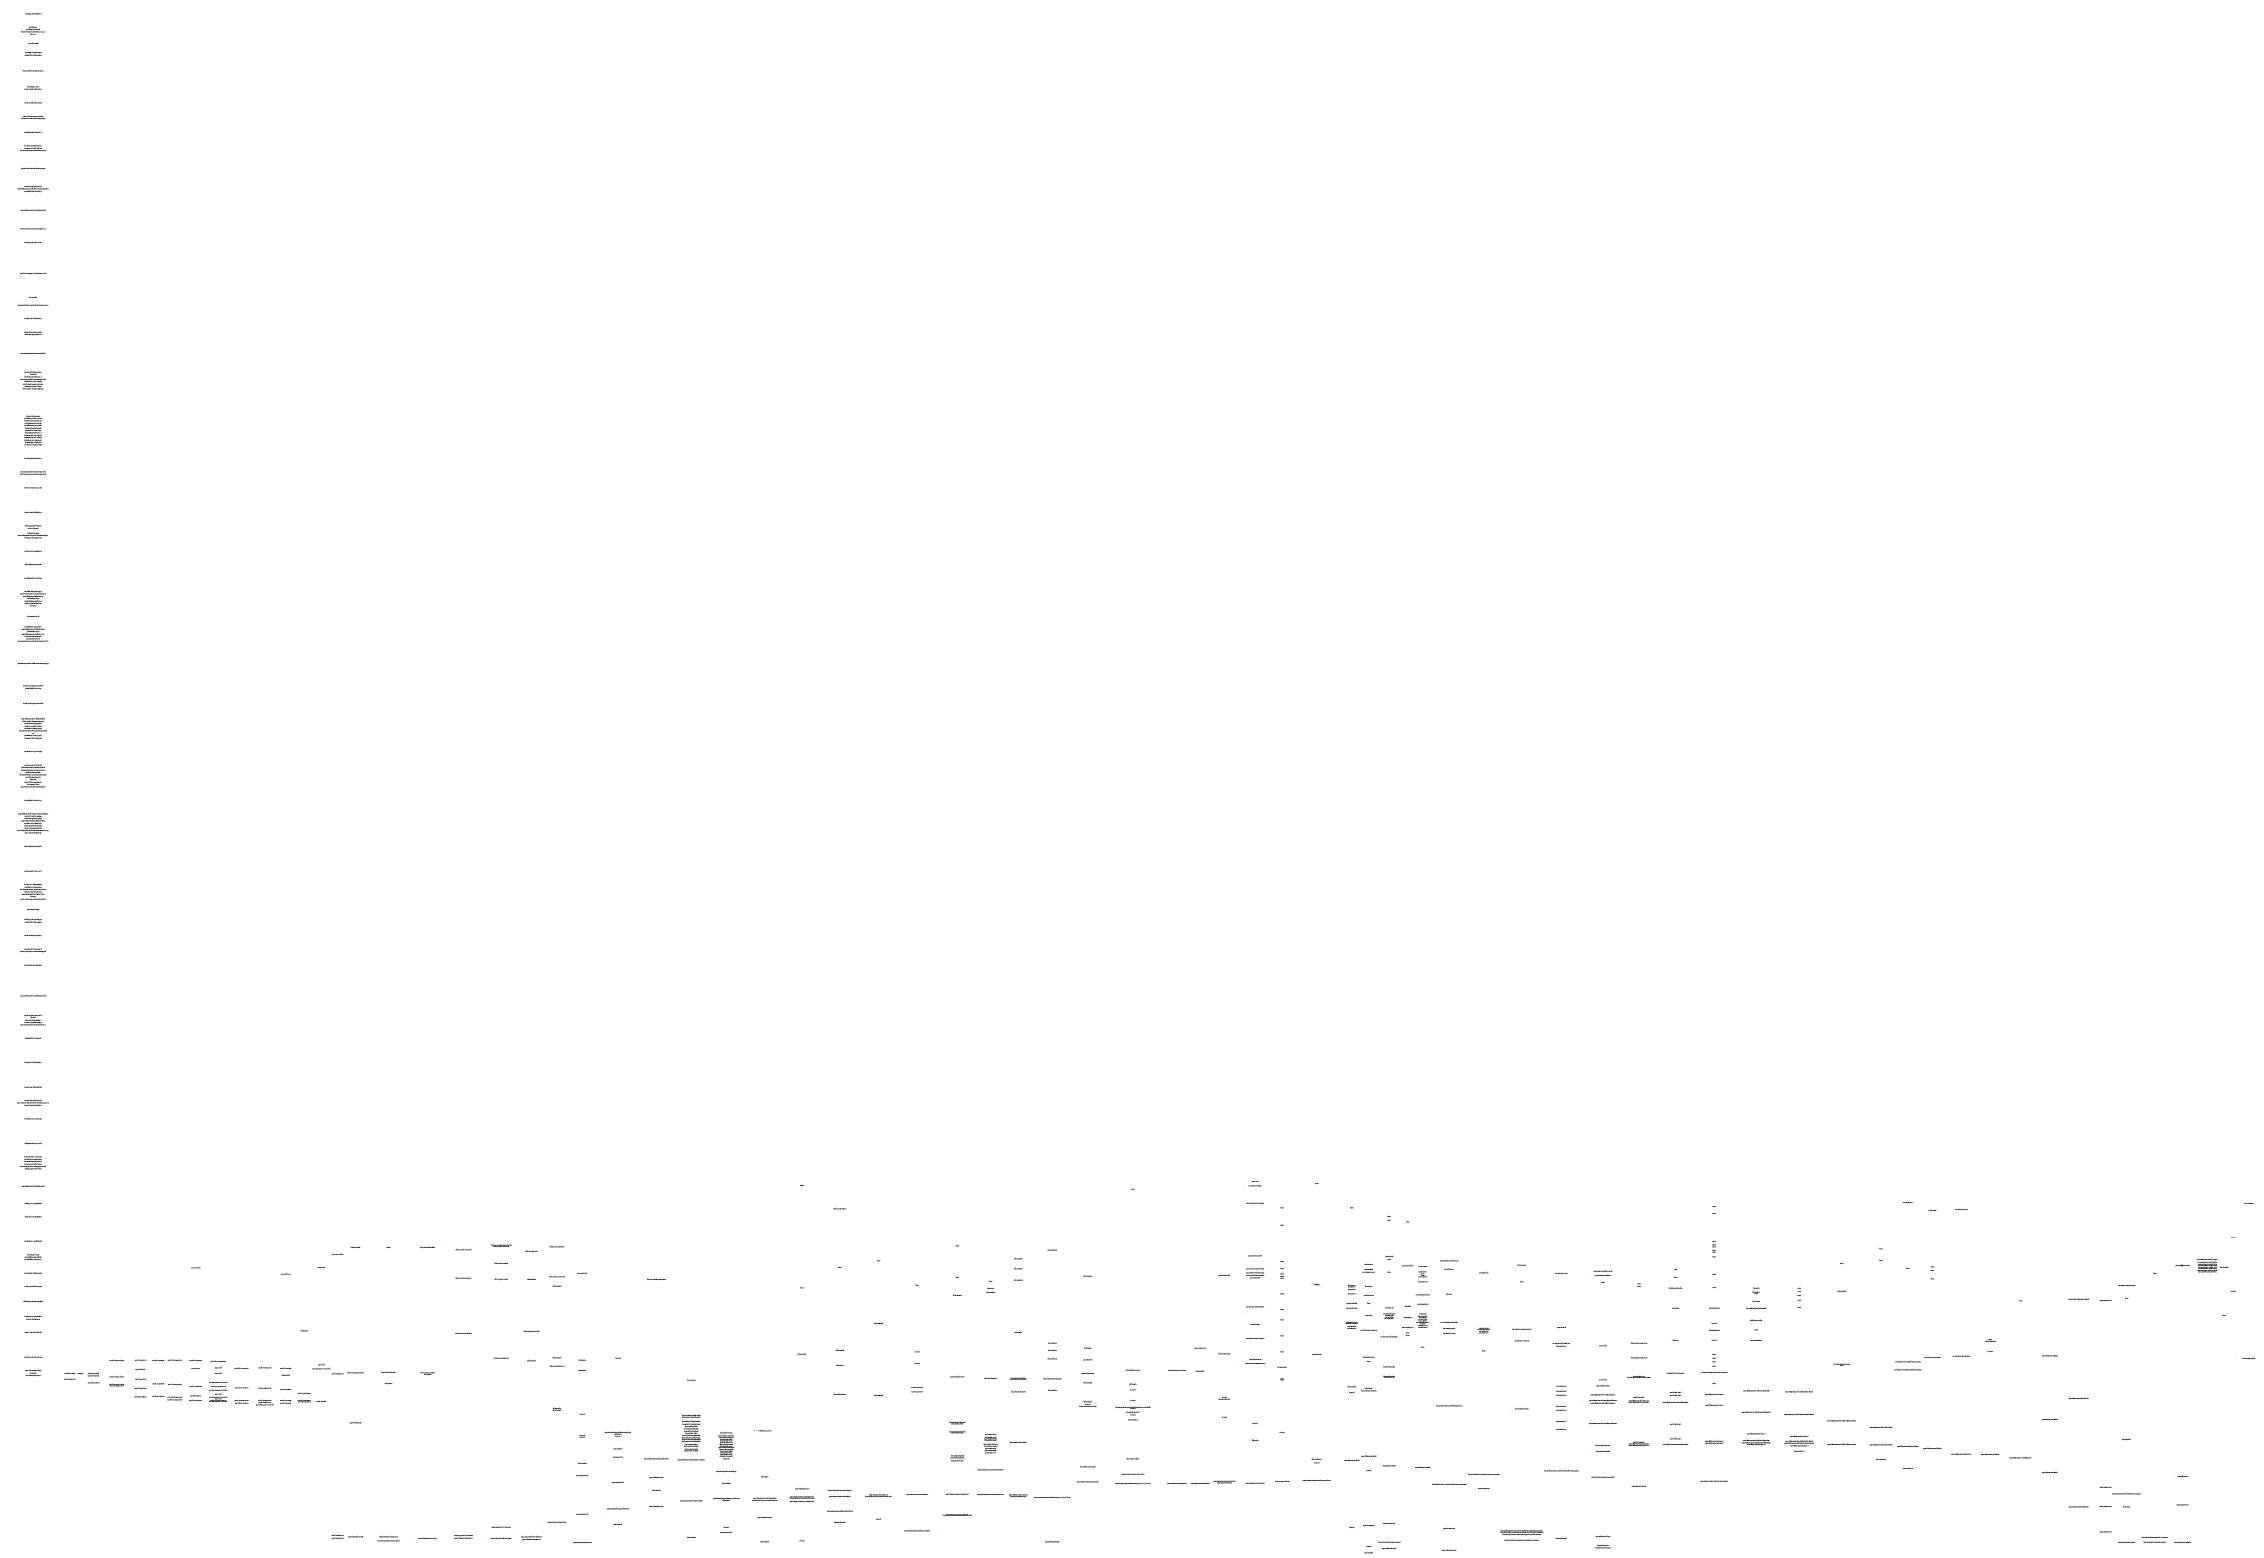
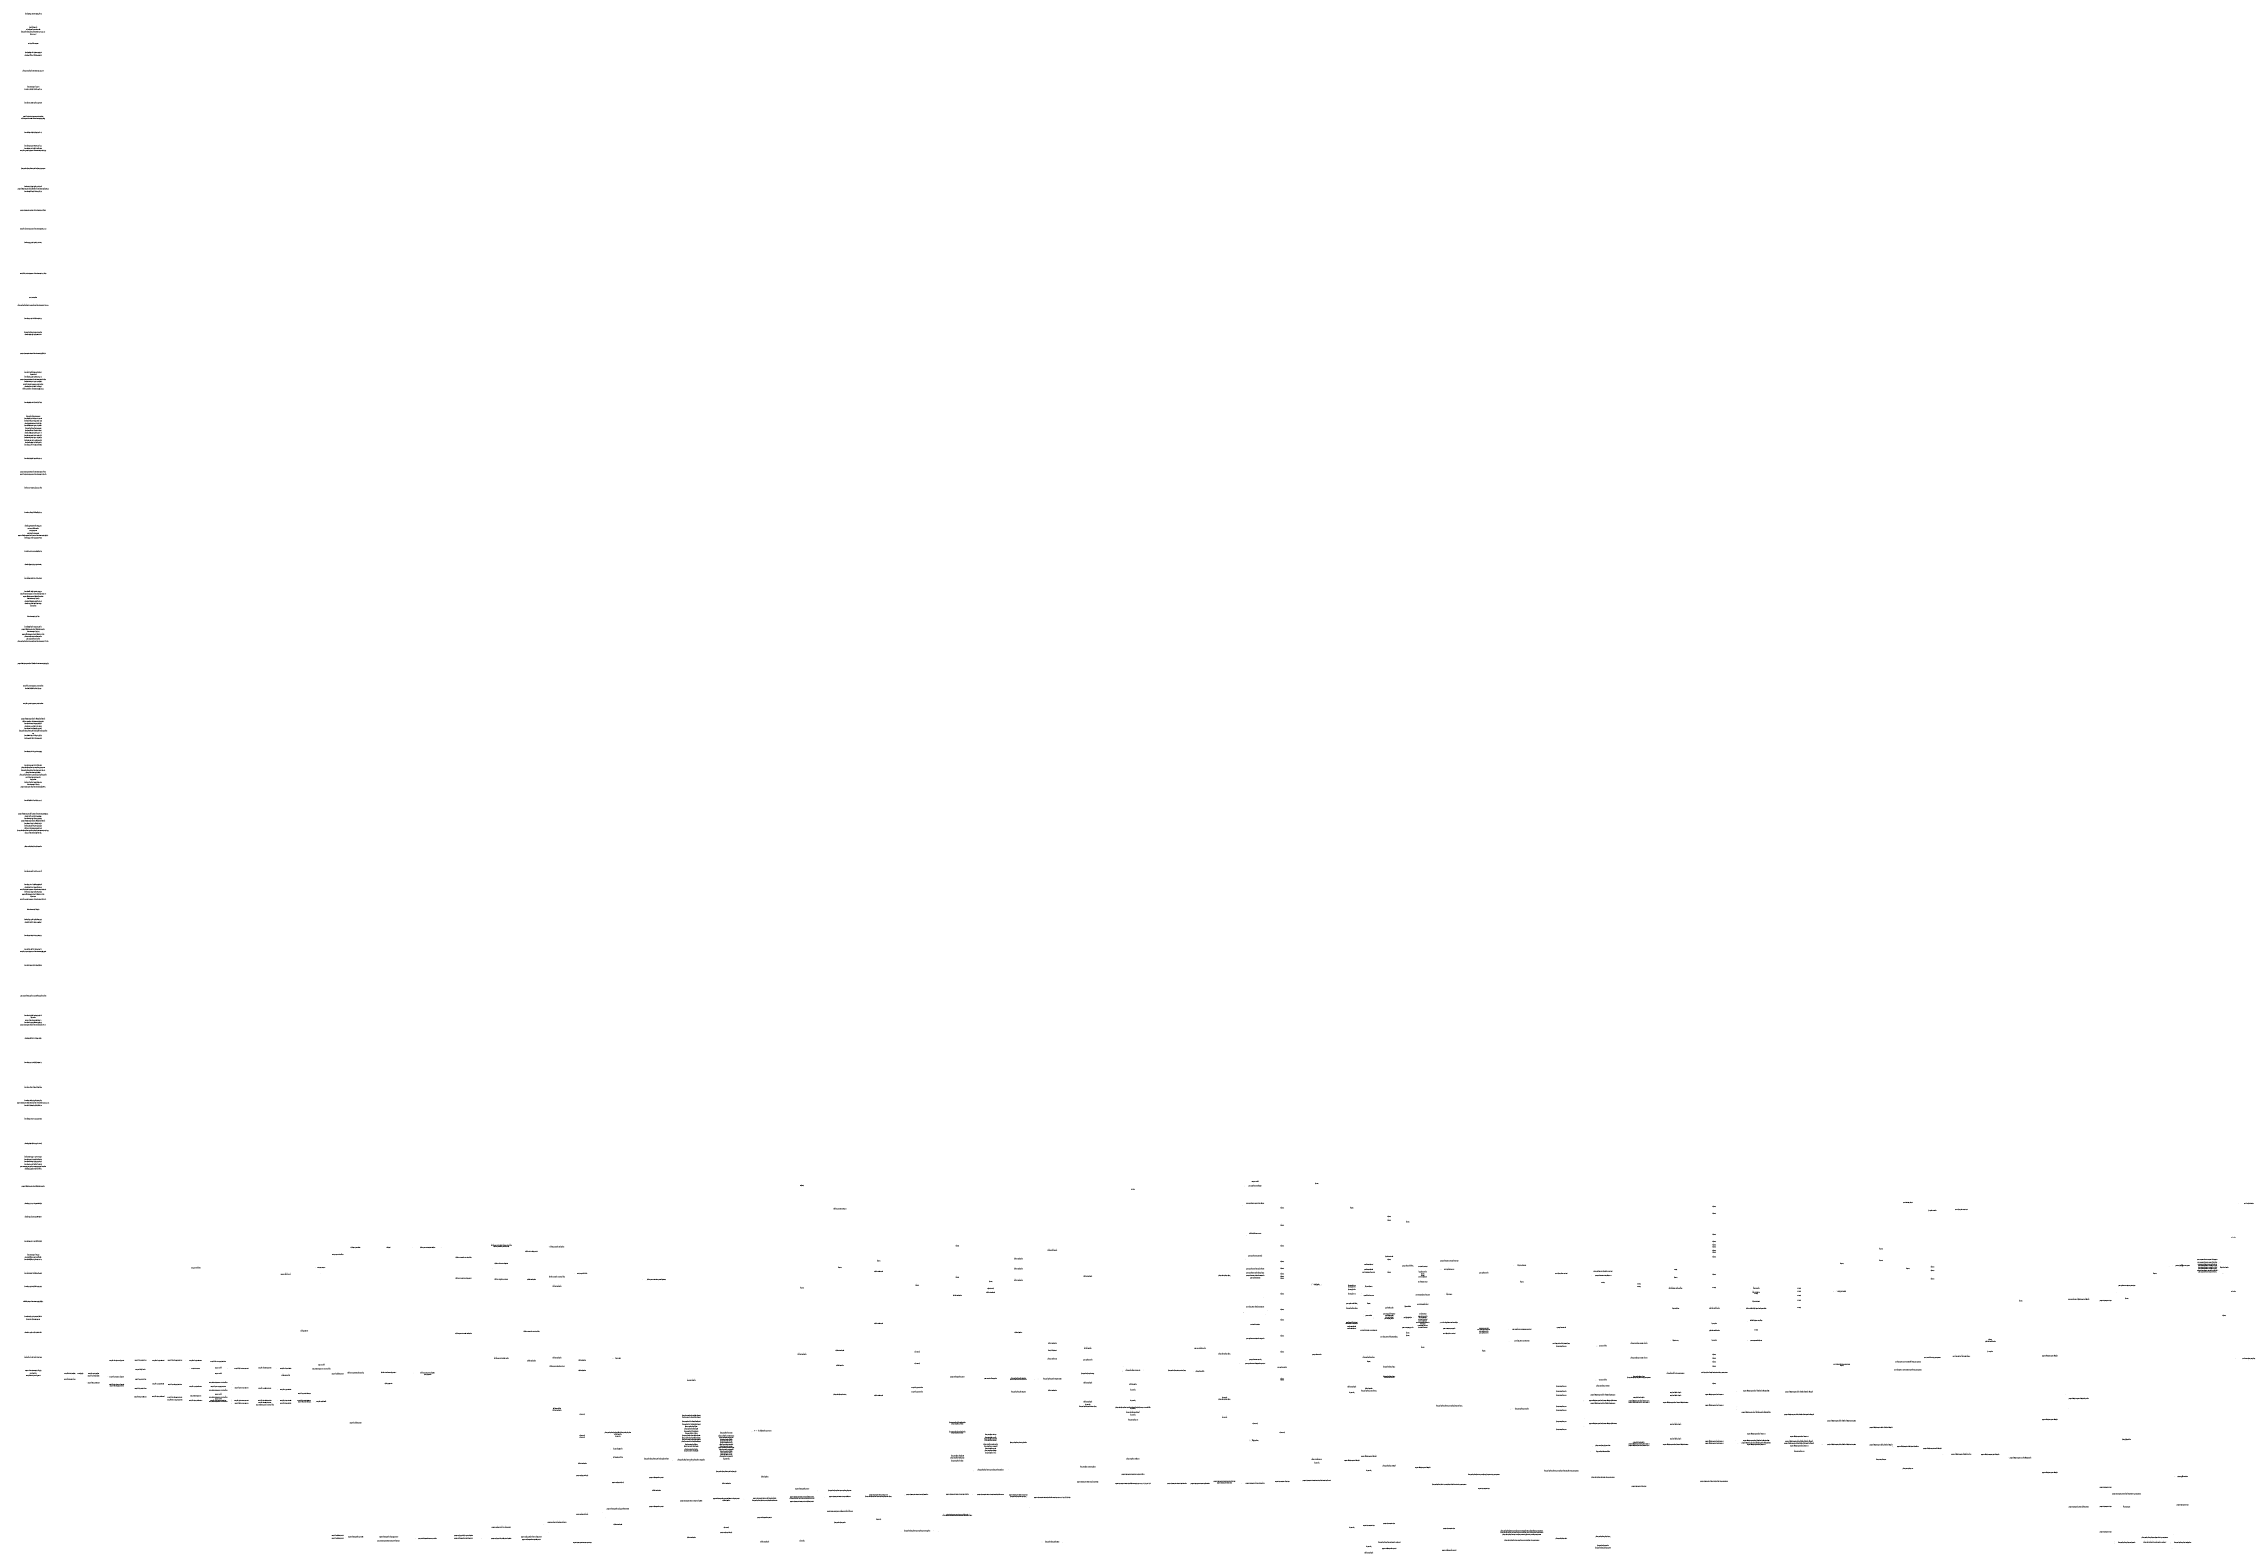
node "/caret_trace_85fe3059_24ee_41a5_b292_8a9574a9826b": added
node "/control/glog_component": added
node "/localization/localization_error_monitor": added
edge "/localization/pose_twist_fusion_filter/ekf_localizer" -> "/localization/twist_estimator/gyro_odometer": reversed
